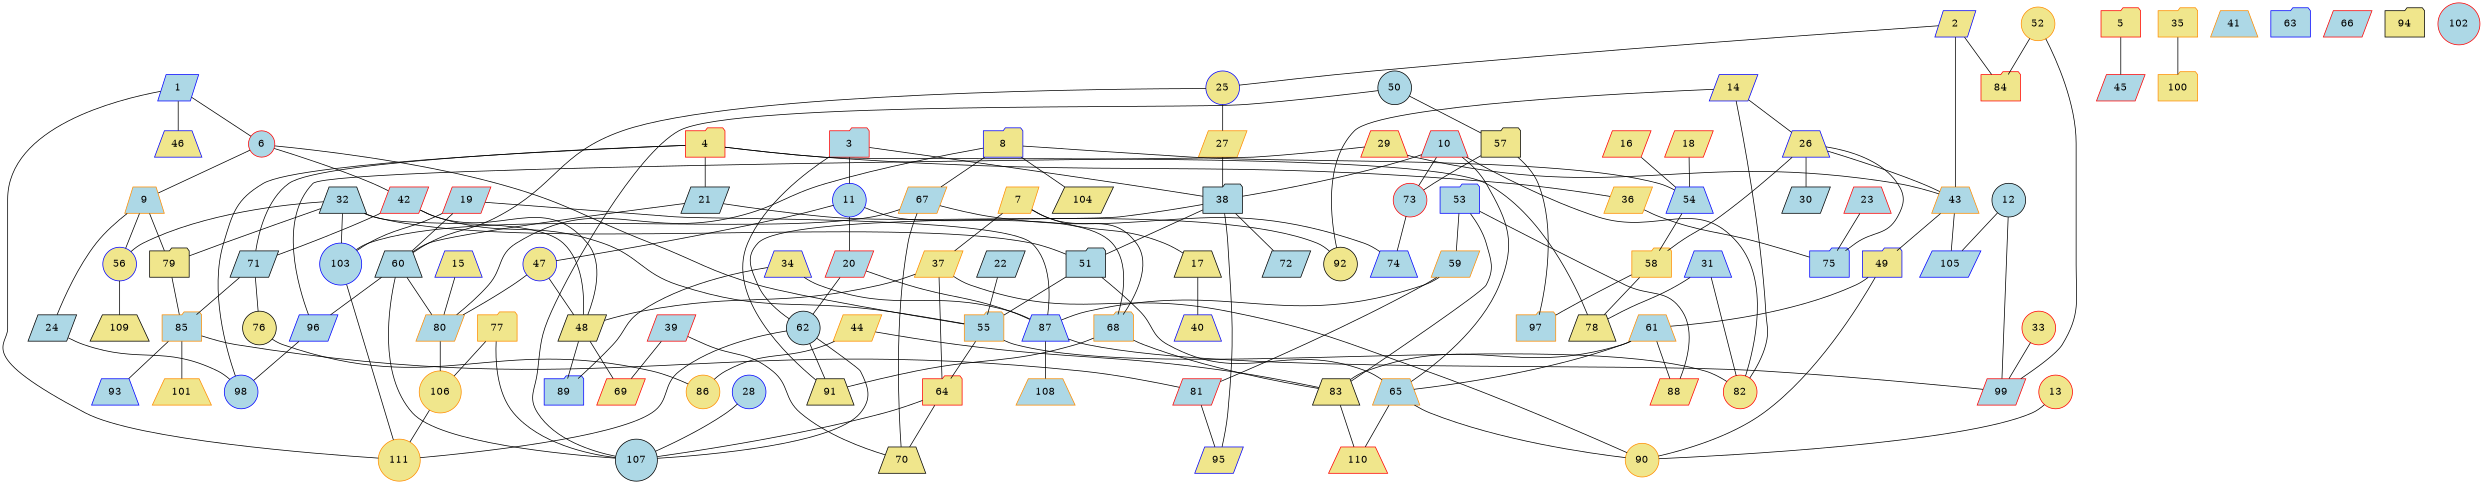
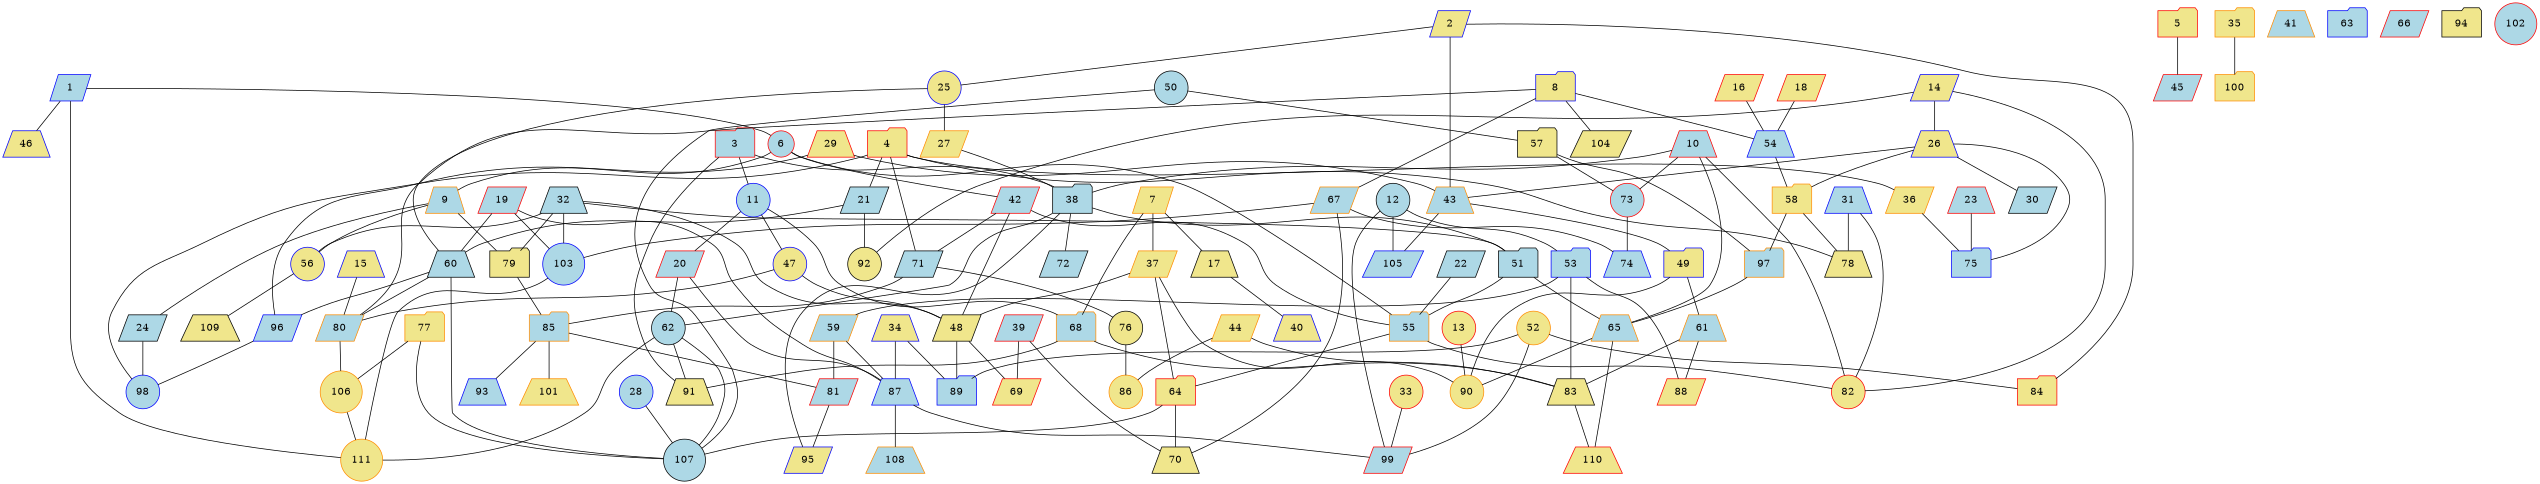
edge "12" -- "53": added
edge "52" -- "89": added
edge "61" -- "65": now "97" -- "65"
